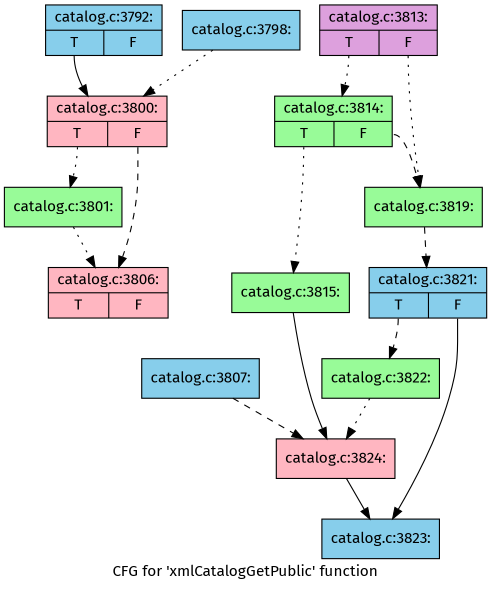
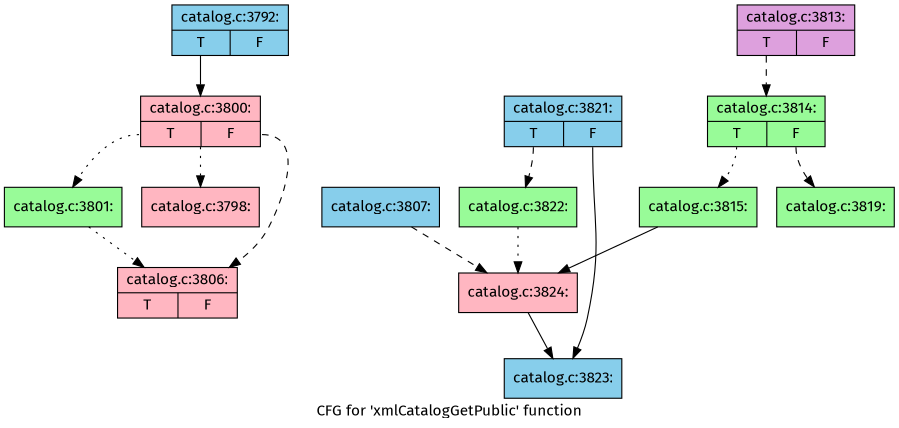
node "catalog.c:3798:": fillcolor skyblue -> lightpink
edge "catalog.c:3798:" -> "catalog.c:3800:": reversed
edge "catalog.c:3813:" -> "catalog.c:3814:": style dotted -> dashed
edge "catalog.c:3813:" -> "catalog.c:3819:": removed
edge "catalog.c:3819:" -> "catalog.c:3821:": removed
